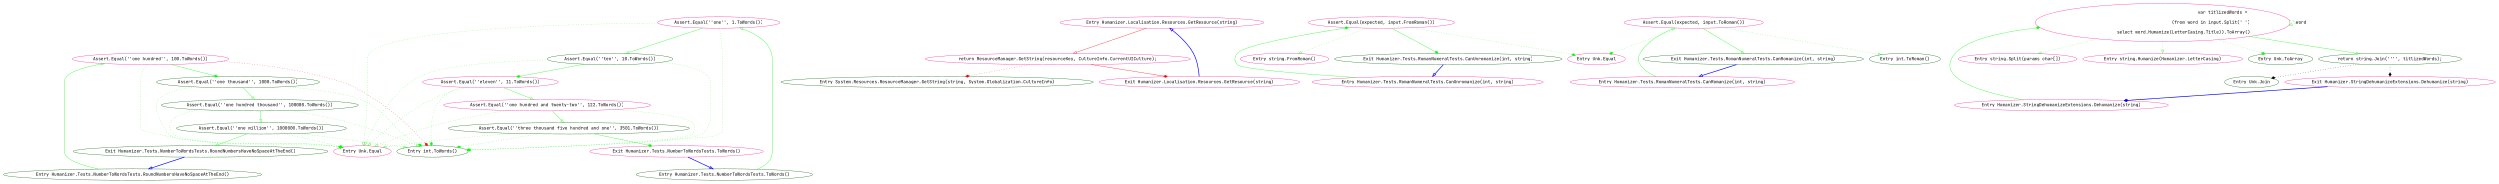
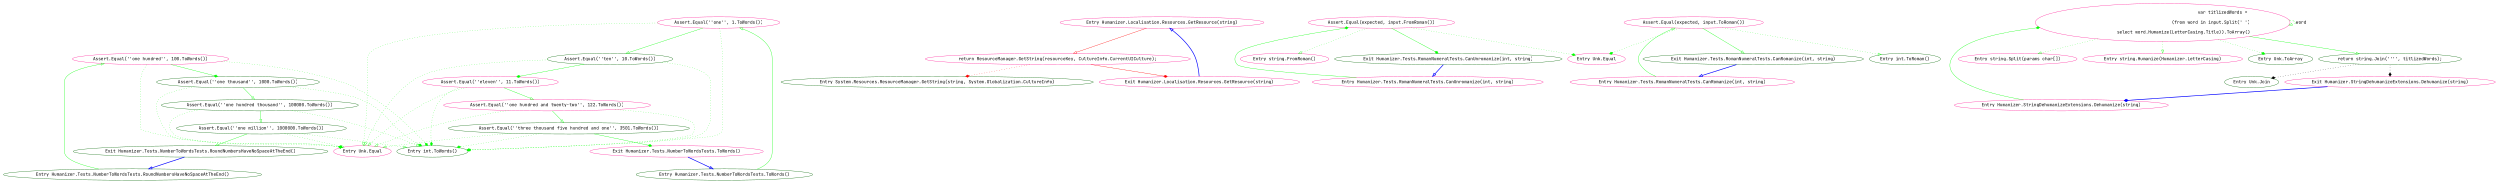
edge "Assert.Equal(''one hundred'', 100.ToWords())" -> "Entry int.ToWords()": color red -> green
